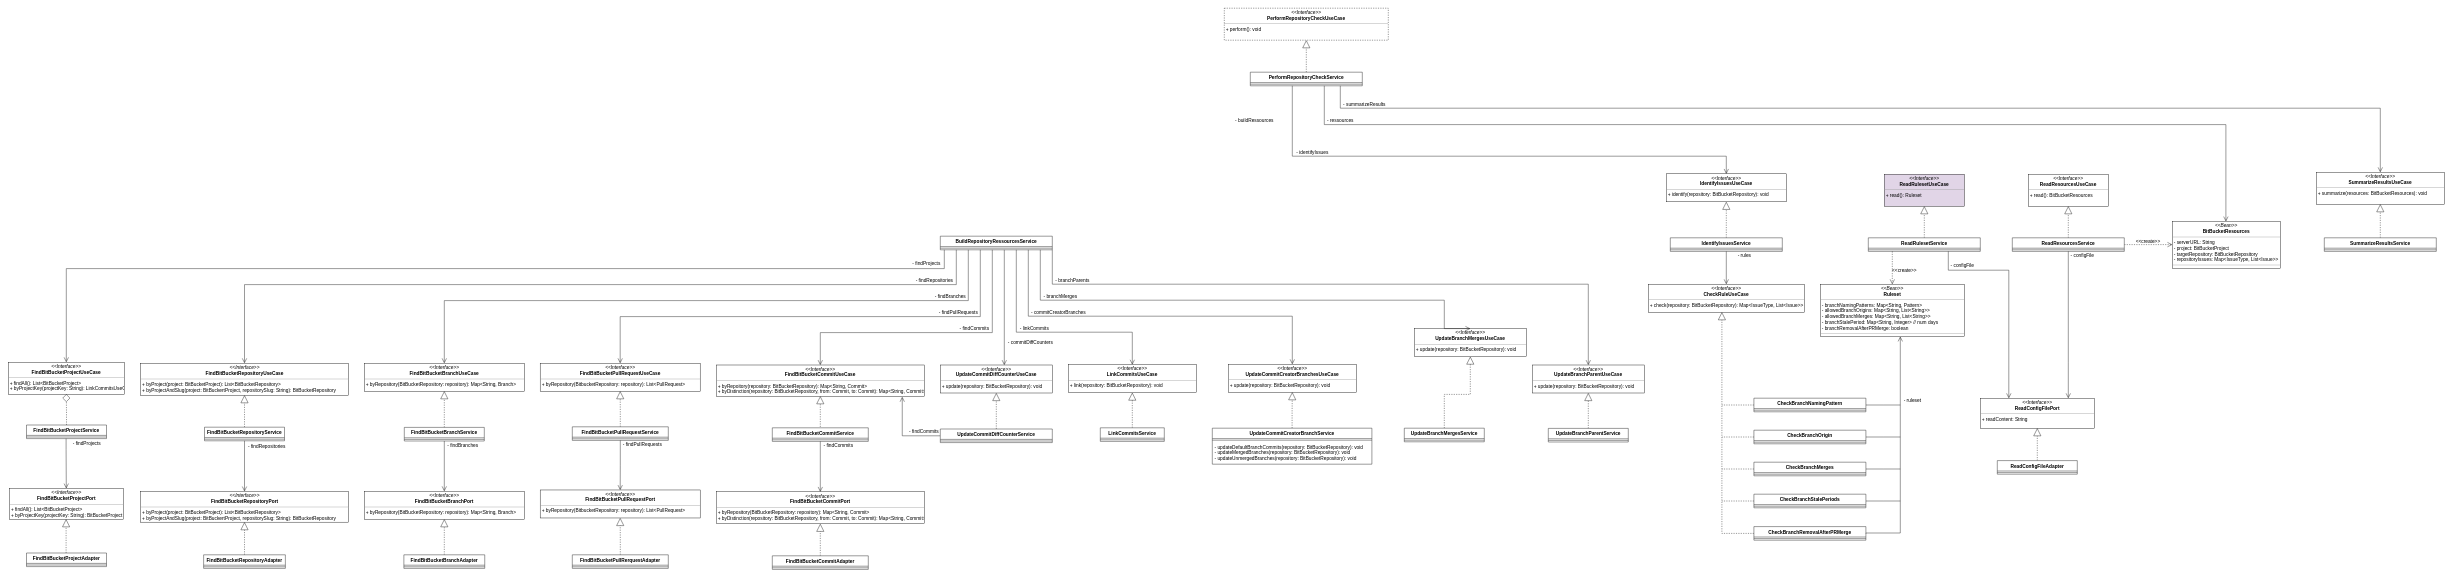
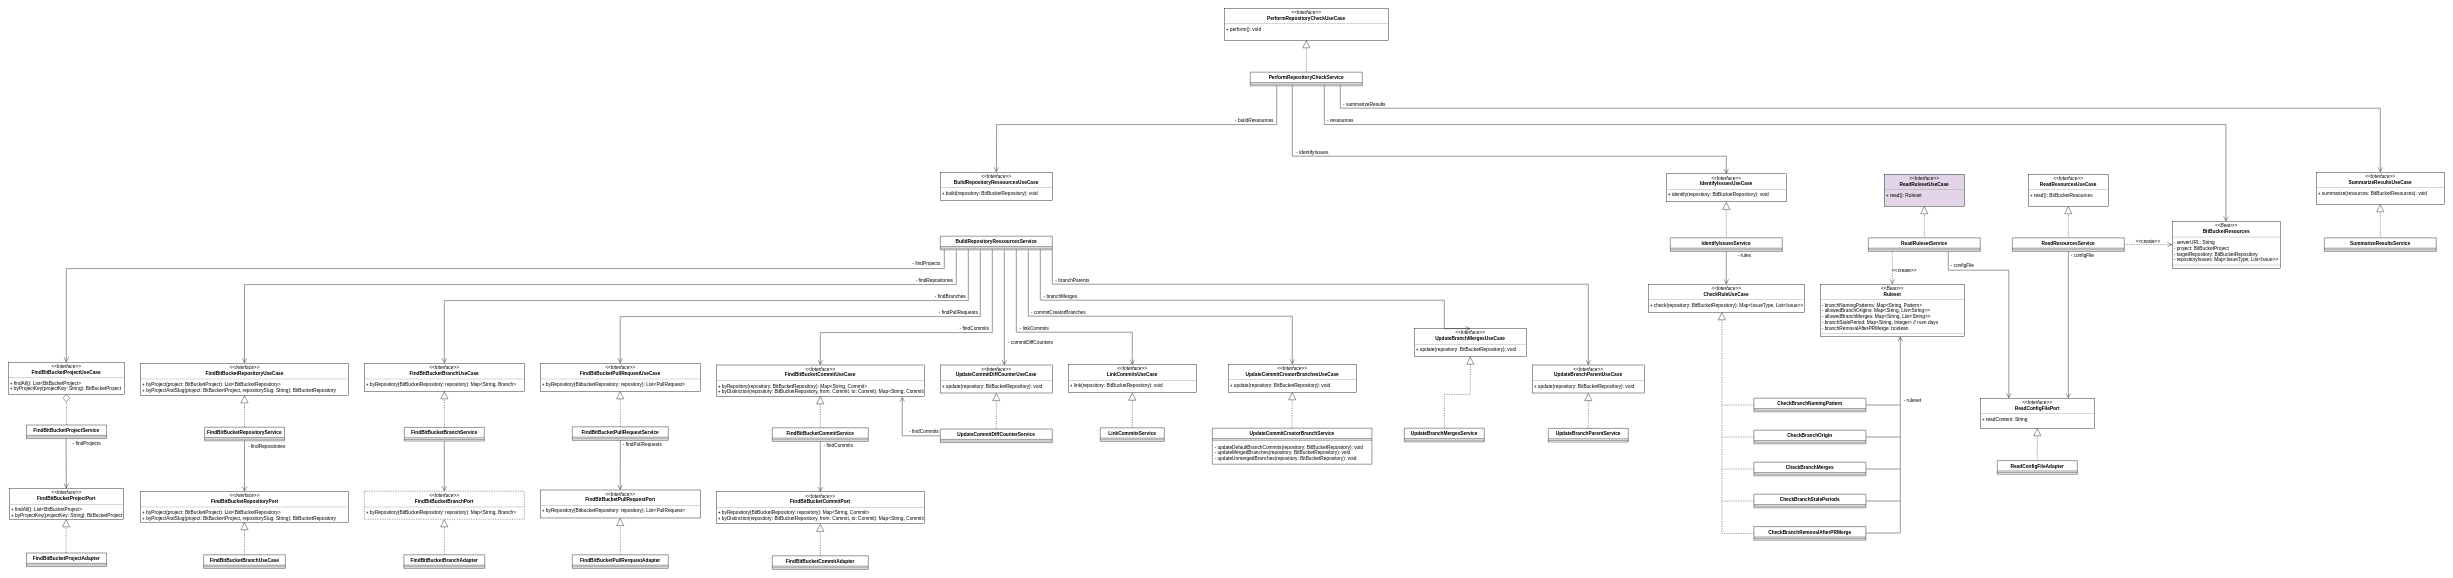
node "<<Interface>> PerformRepositoryCheckUseCase + perform(): void": style dashed -> solid
edge "PerformRepositoryCheckService" -> "<<Interface>> BuildRepositoryRessourcesUseCase + build(repository: BitBucketRepository): void": added
node "<<Interface>> BuildRepositoryRessourcesUseCase + build(repository: BitBucketRepository): void": added
node "<<Interface>> FindBitBucketProjectUseCase + findAll(): List<BitBucketProject> + byProjectKey(projectKey: String): LinkCommitsUseCase": label "<<Interface>> FindBitBucketProjectUseCase + findAll(): List<BitBucketProject> + byProjectKey(projectKey: String): LinkCommitsUseCase" -> "<<Interface>> FindBitBucketProjectUseCase + findAll(): List<BitBucketProject> + byProjectKey(projectKey: String): BitBucketProject"
node "- findBranches": removed
node "<<Interface>> FindBitBucketBranchPort + byRepository(BitBucketRepository: repository): Map<String, Branch>": style solid -> dashed
node "FindBitBucketRepositoryAdapter": label "FindBitBucketRepositoryAdapter" -> "FindBitBucketBranchUseCase"
